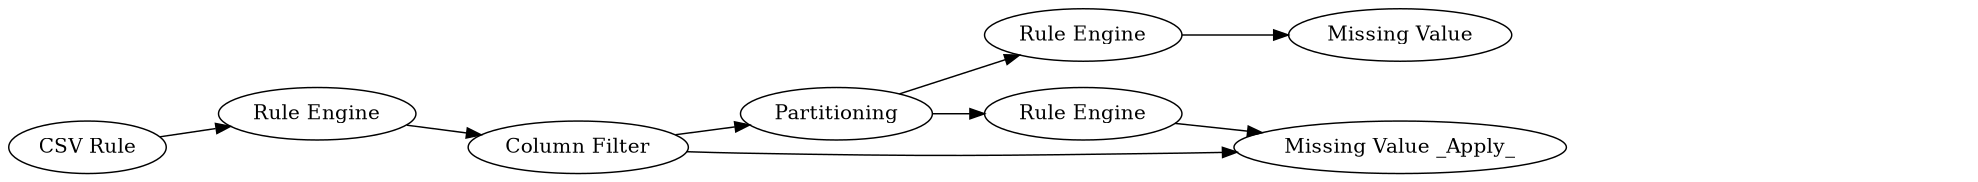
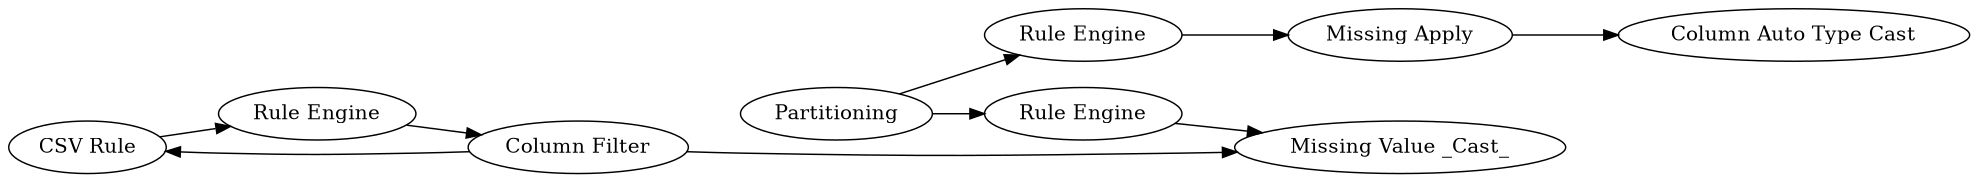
node "Missing Value": label "Missing Value" -> "Missing Apply"
node "Column Auto Type Cast": added
edge "Column Filter" -> "Partitioning": now "Column Filter" -> "CSV Rule"
node "Missing Value _Apply_": label "Missing Value _Apply_" -> "Missing Value _Cast_"
